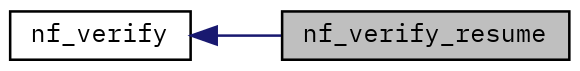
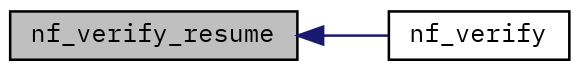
edge "nf_verify_resume" -> "nf_verify": reversed
